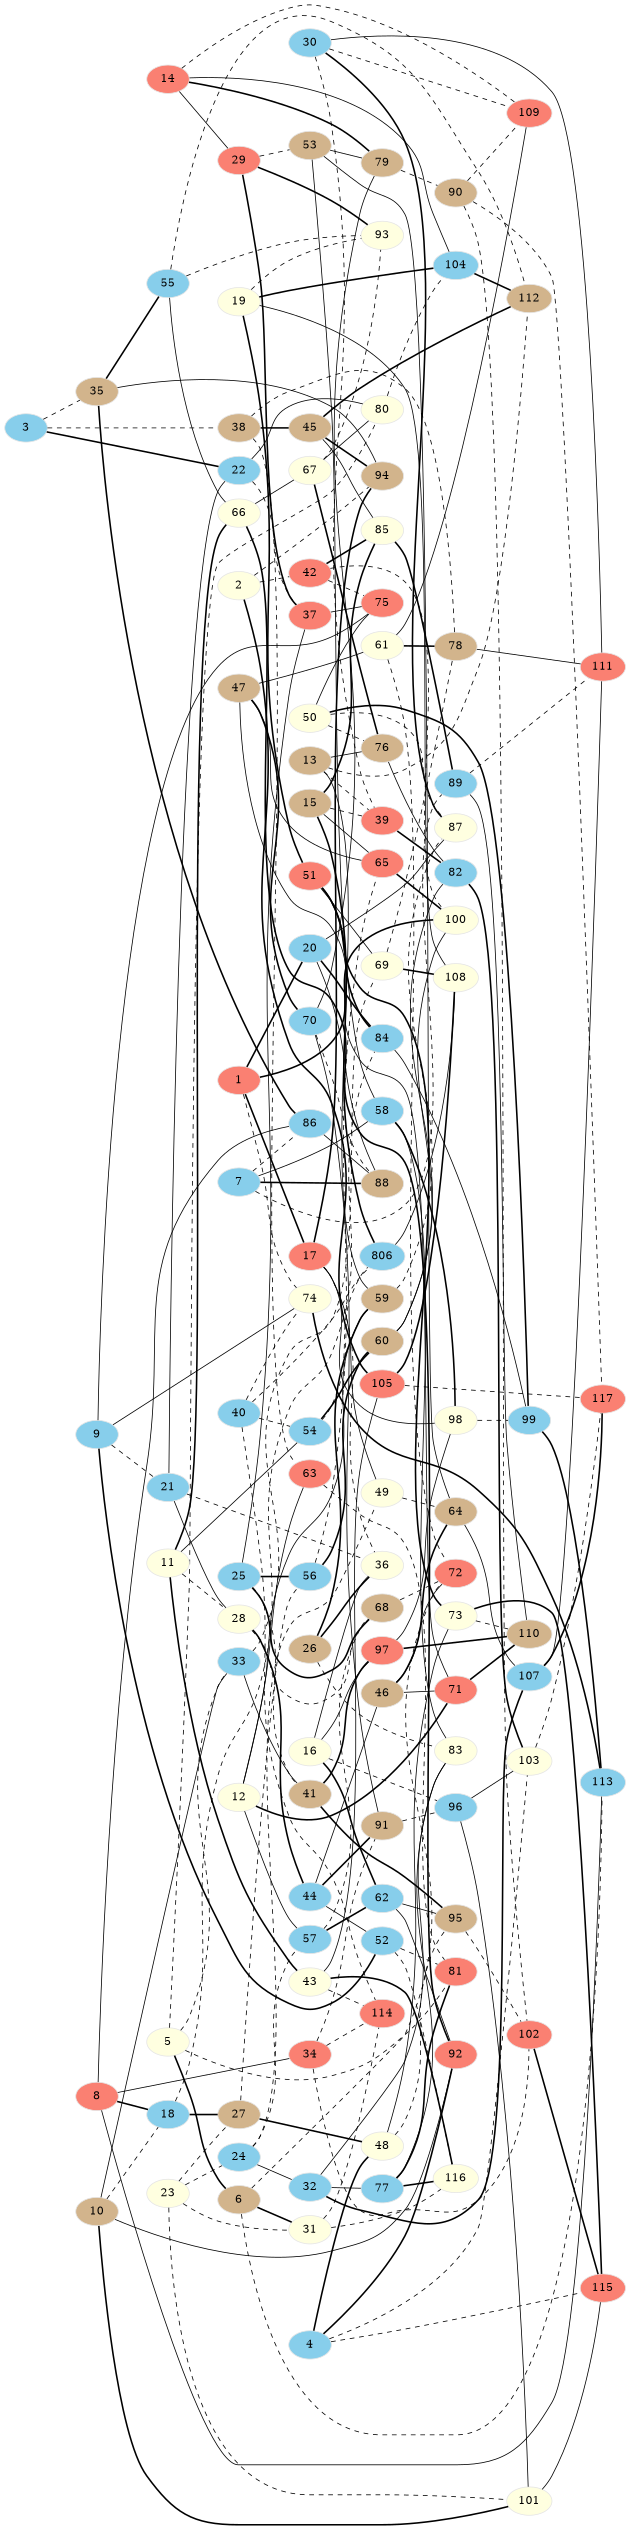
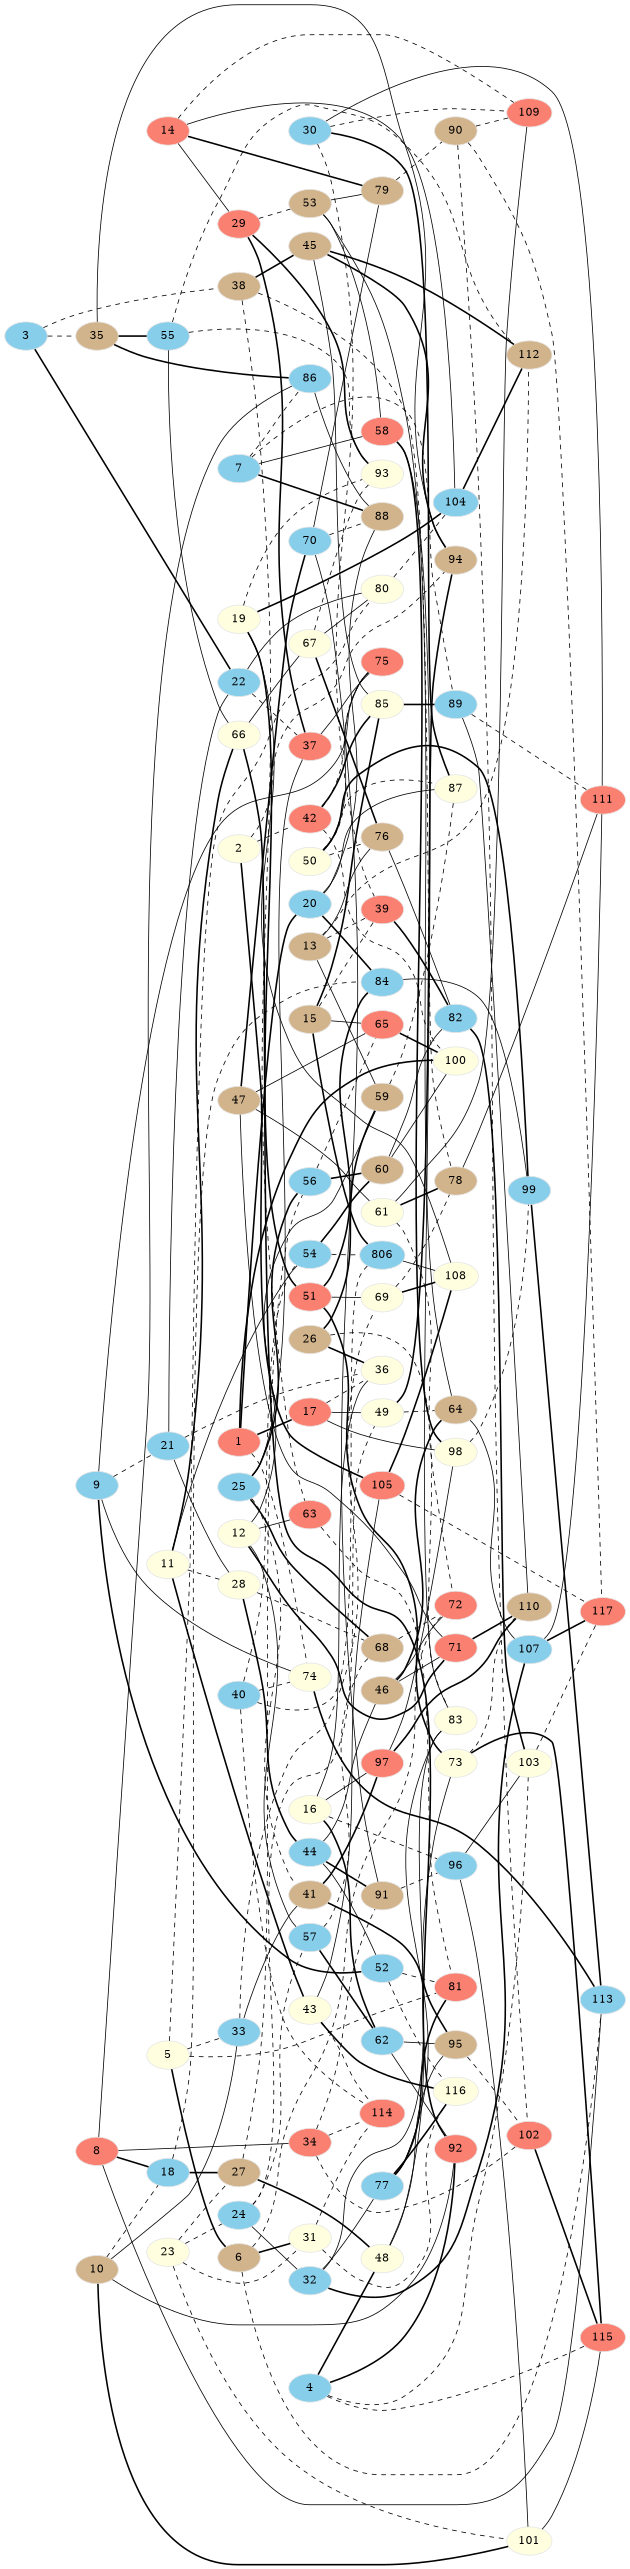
edge "94" -- "17": now "94" -- "49"
node "58": fillcolor skyblue -> salmon
edge "95" -- "48": style dashed -> solid
